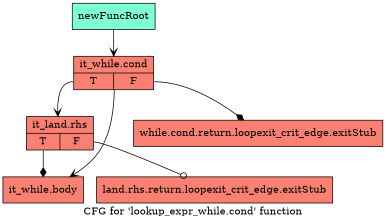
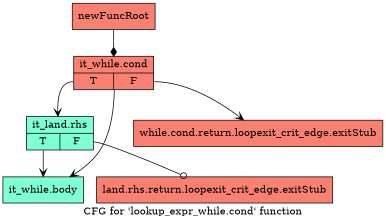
node "newFuncRoot": fillcolor aquamarine -> salmon
edge "newFuncRoot" -> "it_while.cond": arrowhead vee -> diamond
edge "it_while.cond" -> "while.cond.return.loopexit_crit_edge.exitStub": arrowhead diamond -> vee
node "it_land.rhs": fillcolor salmon -> aquamarine
edge "it_land.rhs" -> "it_while.body": arrowhead diamond -> vee
node "it_while.body": fillcolor salmon -> aquamarine
